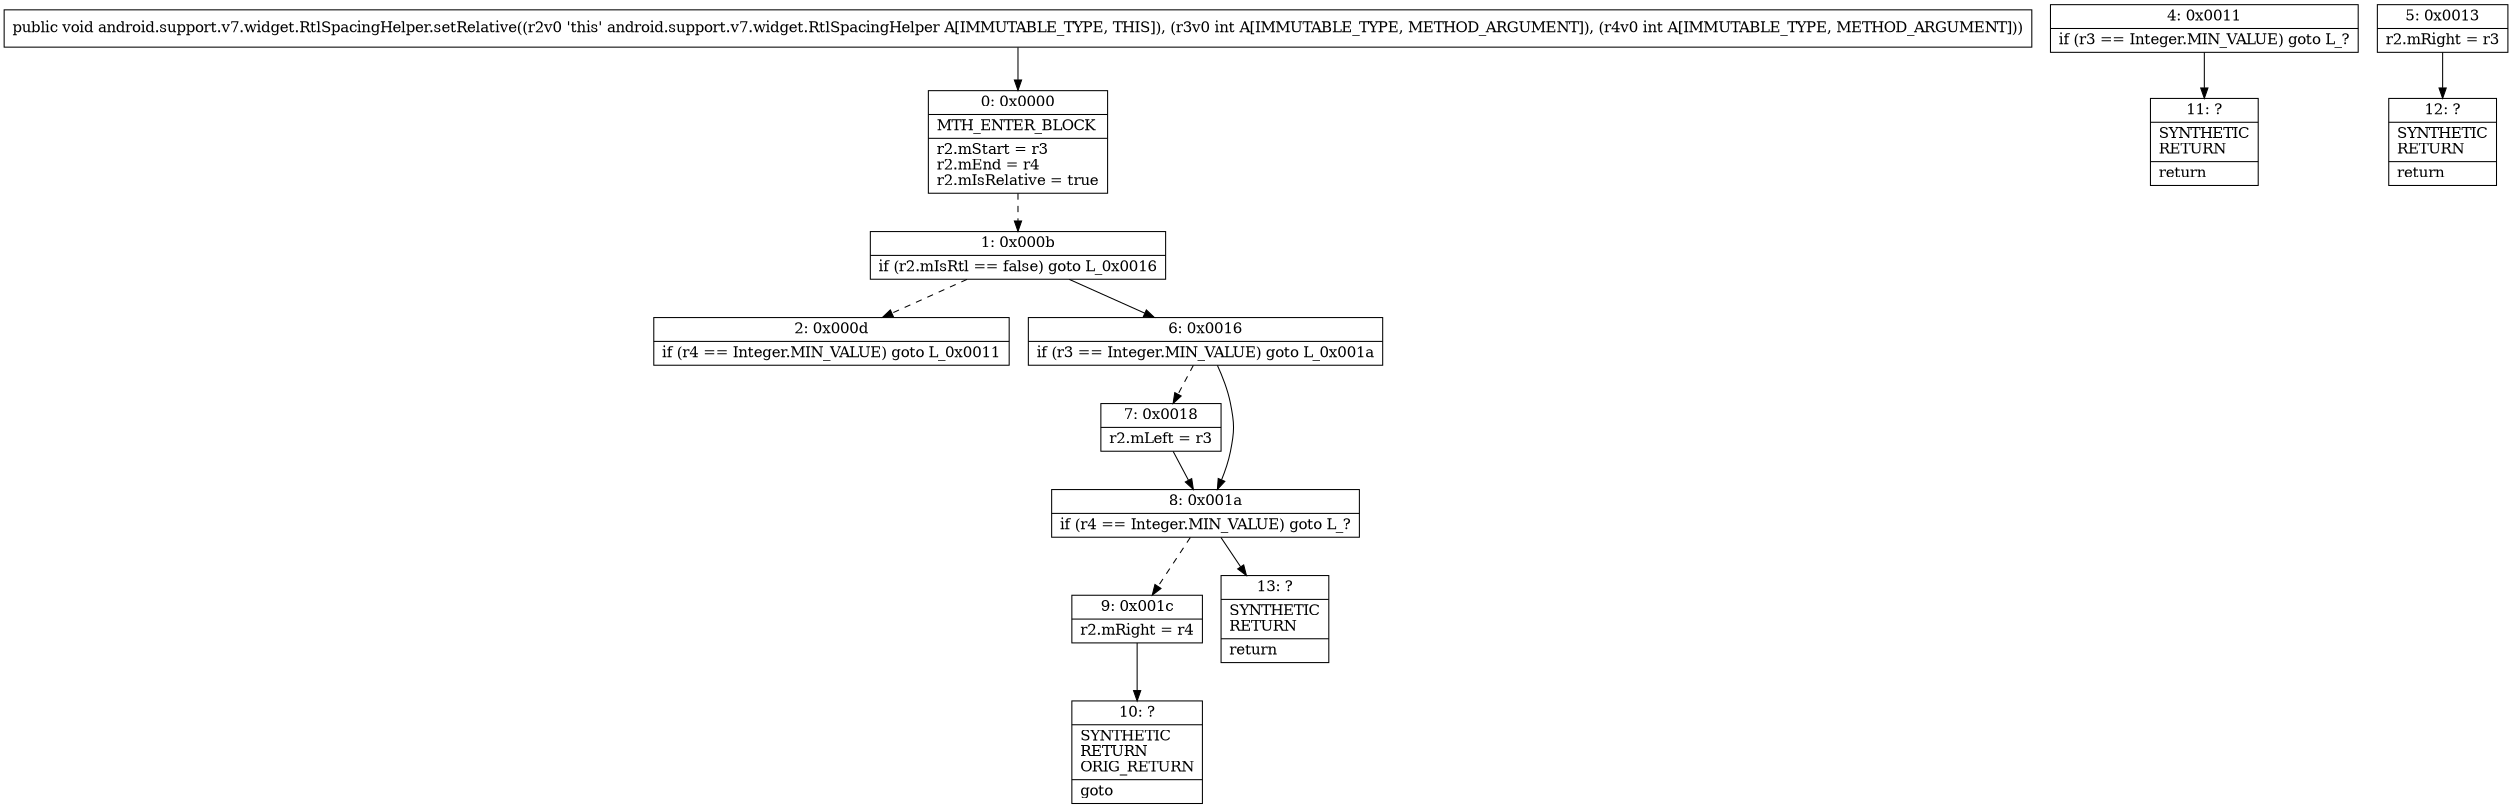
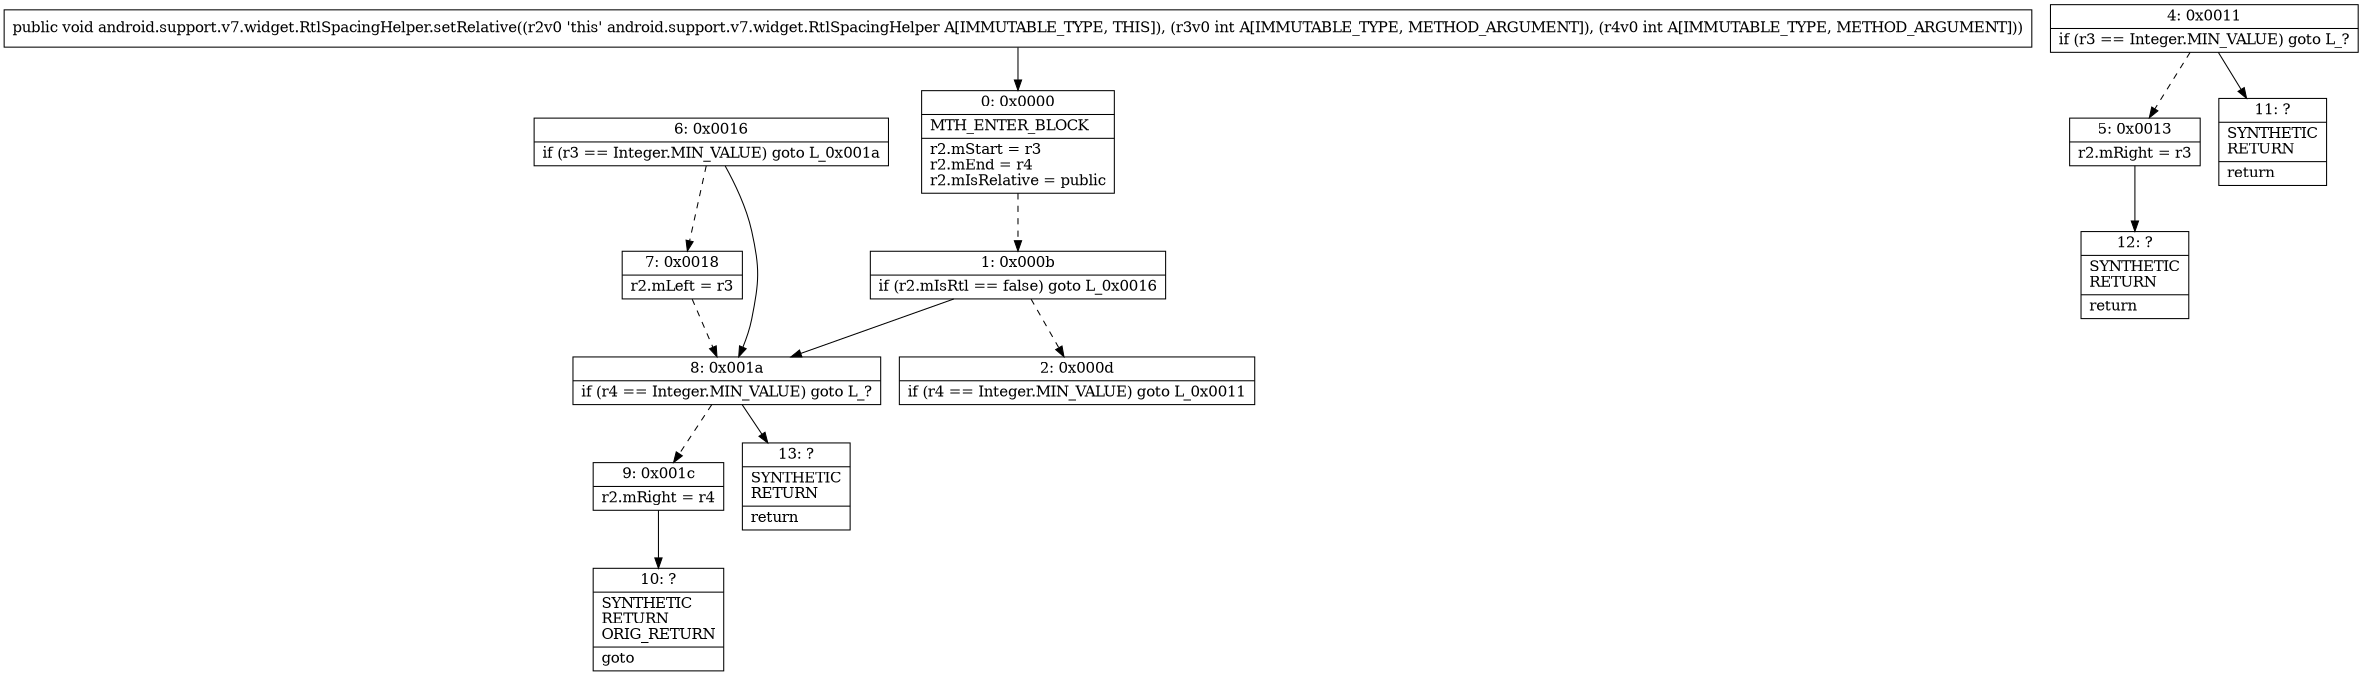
edge "4: 0x0011" -> "5: 0x0013": added
node "0: 0x0000": text "r2.mIsRelative = true" -> "r2.mIsRelative = public"
edge "1: 0x000b" -> "6: 0x0016": now "1: 0x000b" -> "8: 0x001a"
edge "7: 0x0018" -> "8: 0x001a": style solid -> dashed
